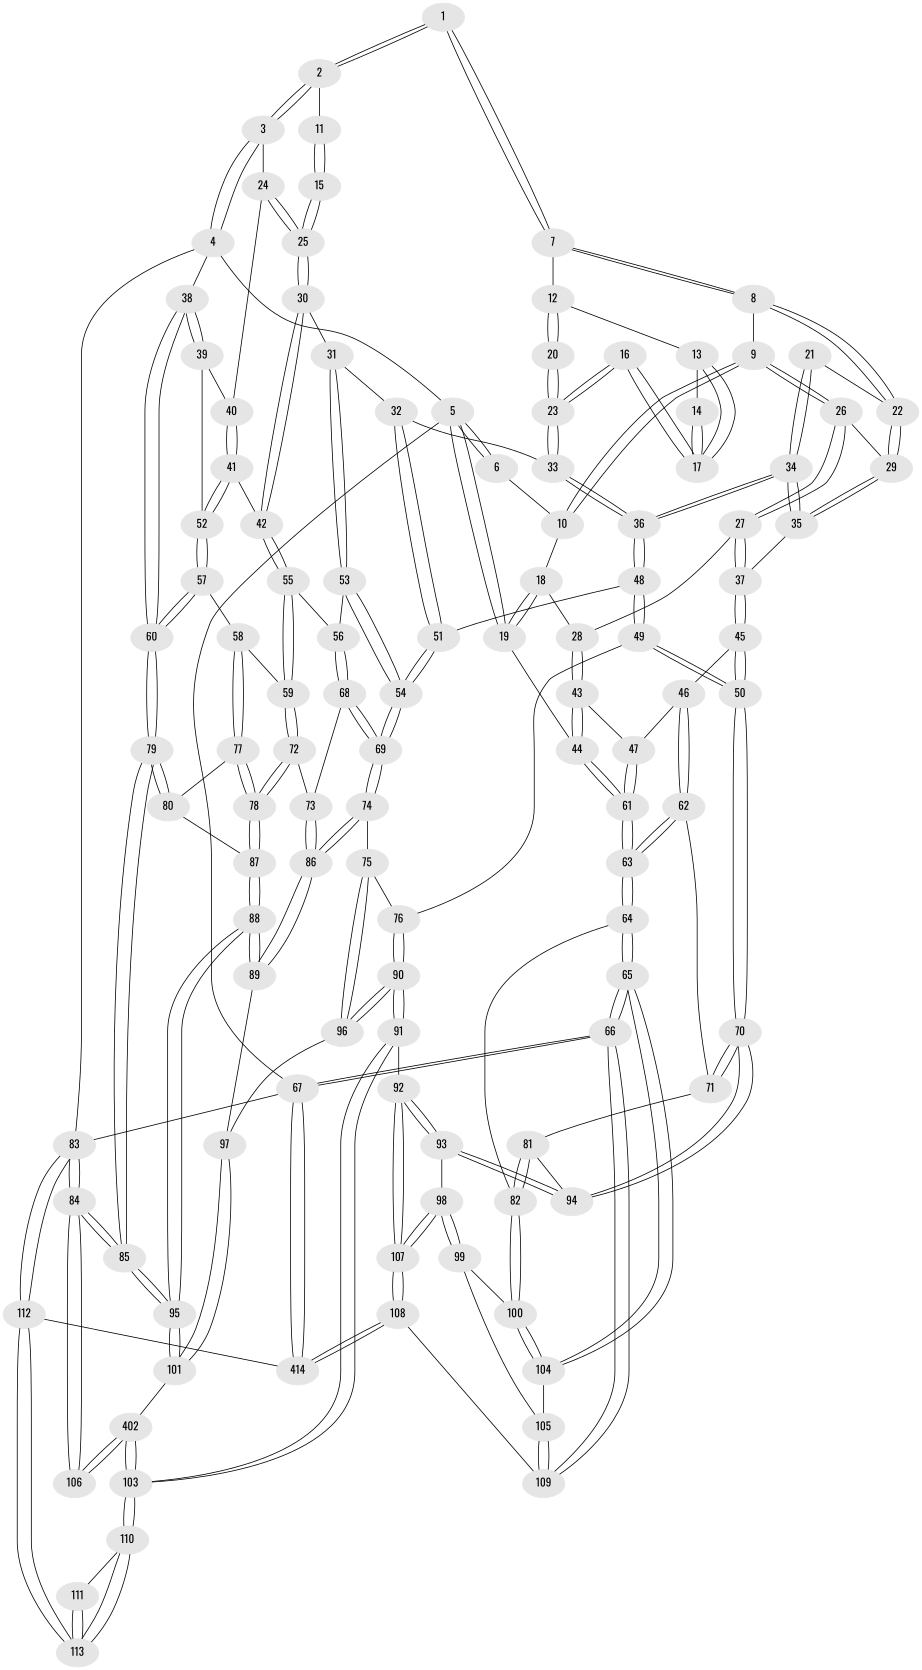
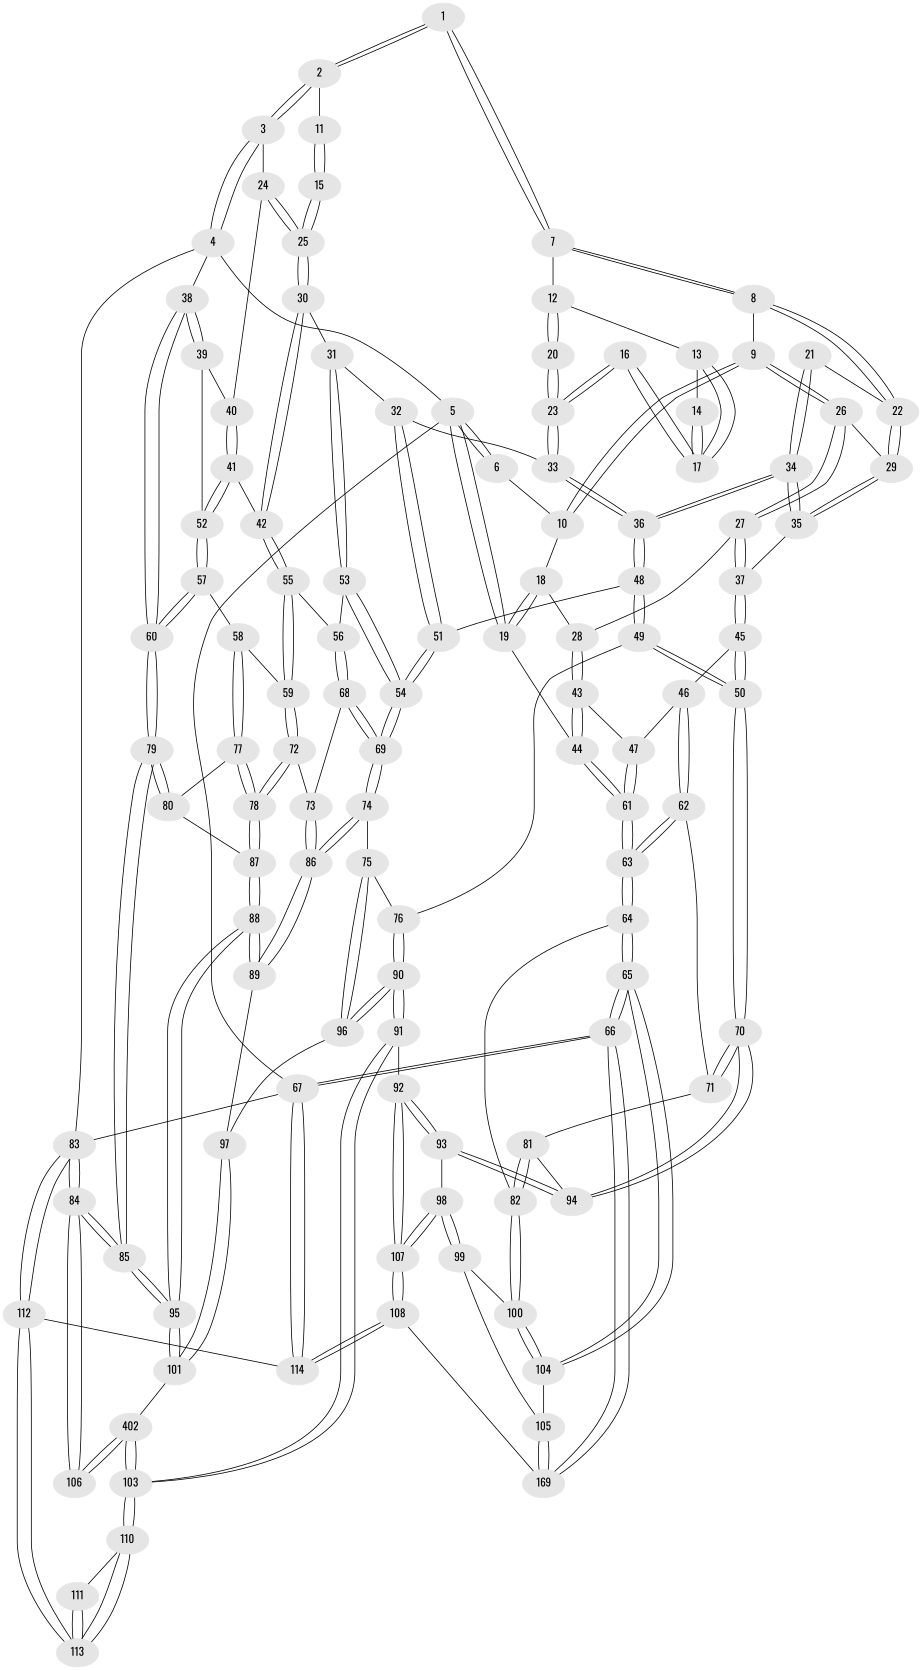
node "414": label "414" -> "114"
node "109": label "109" -> "169"
